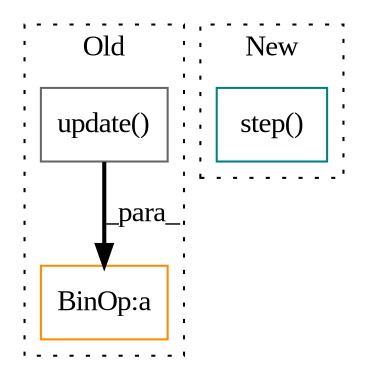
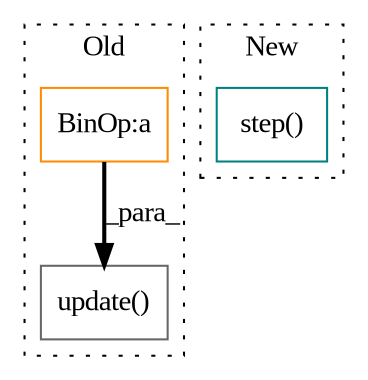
edge "update()" -> "BinOp:a": reversed
